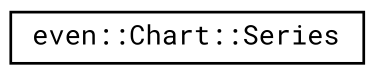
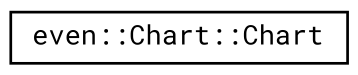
node "even::Chart::Series": label "even::Chart::Series" -> "even::Chart::Chart"
